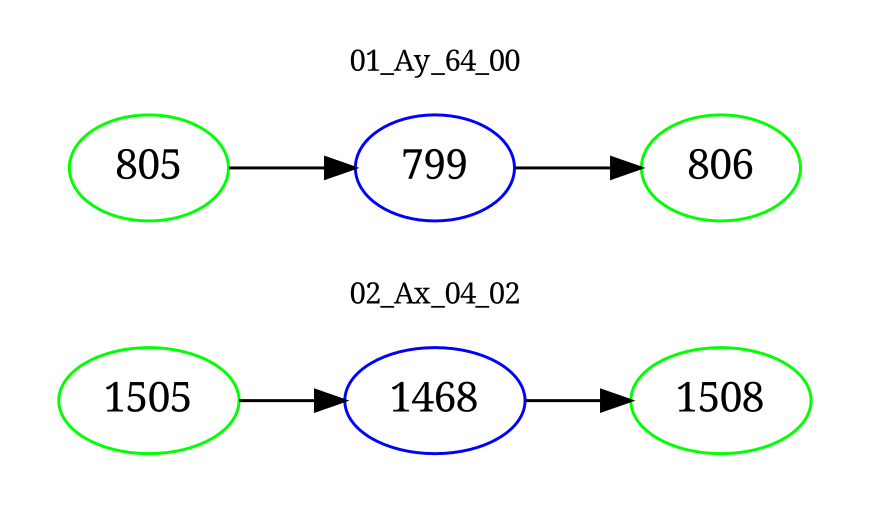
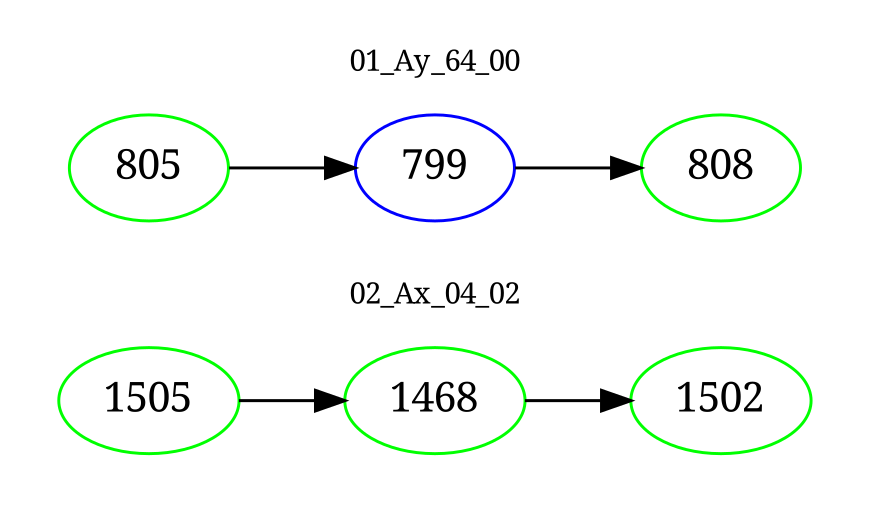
node "806": label "806" -> "808"
node "1468": color blue -> green
node "1508": label "1508" -> "1502"
